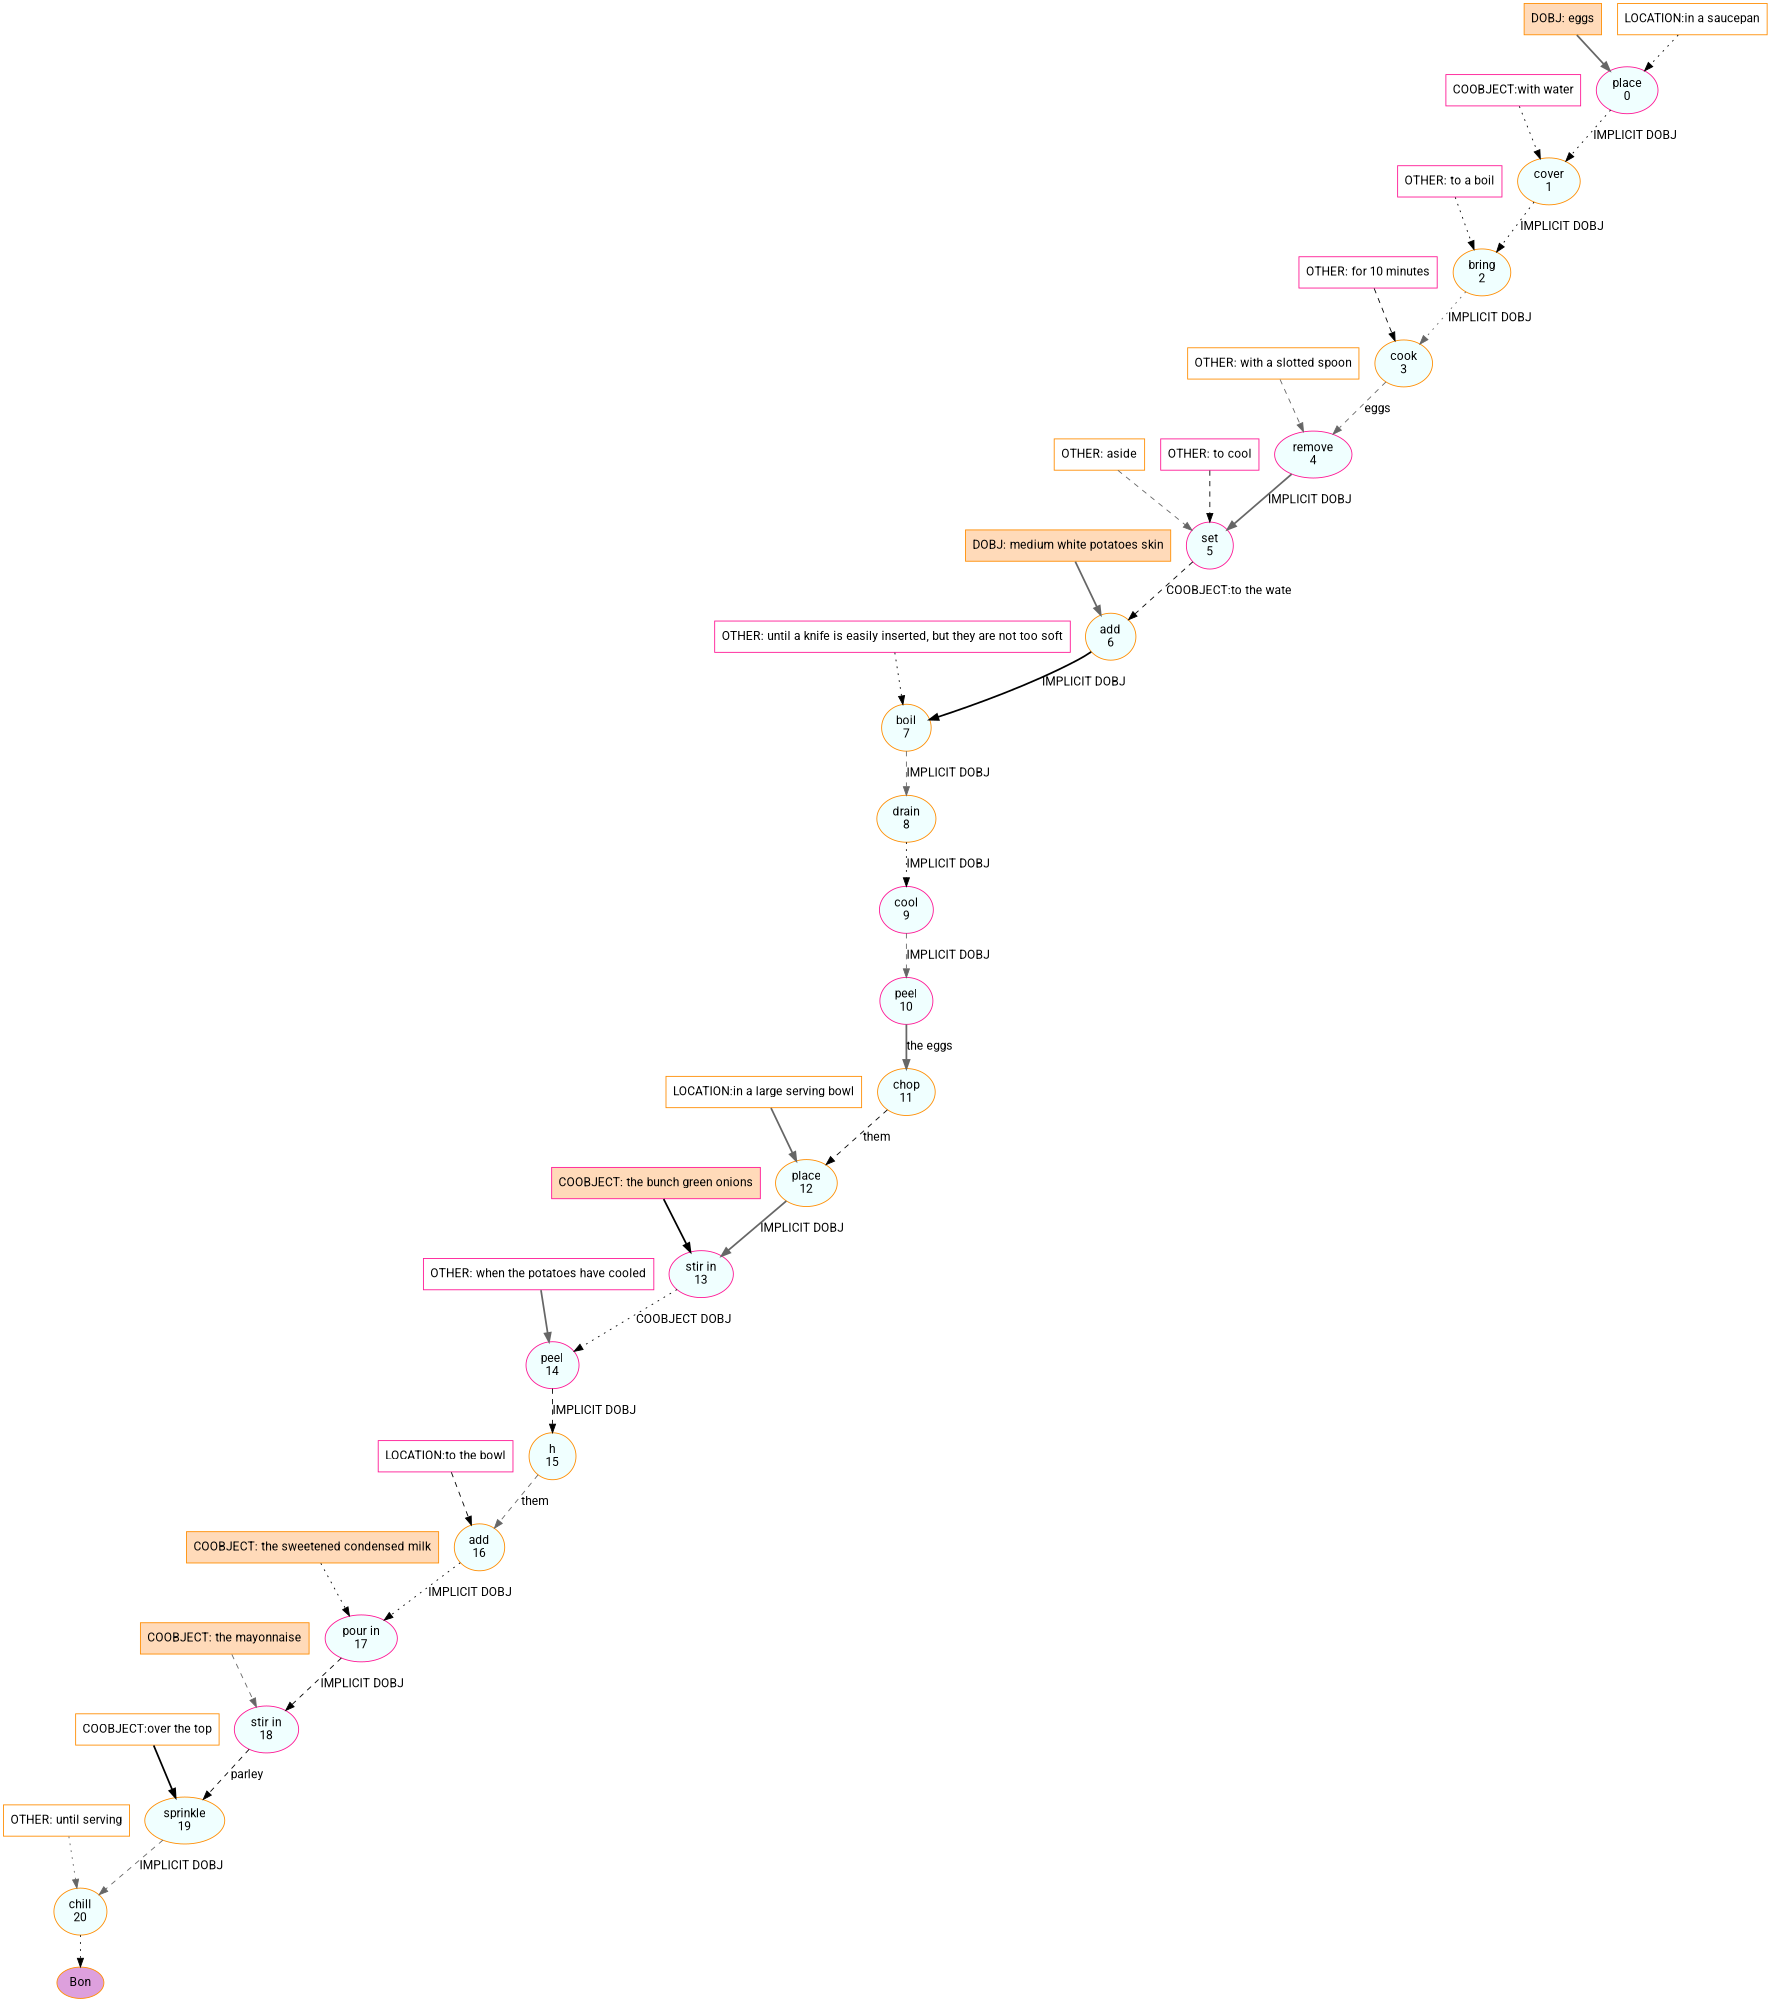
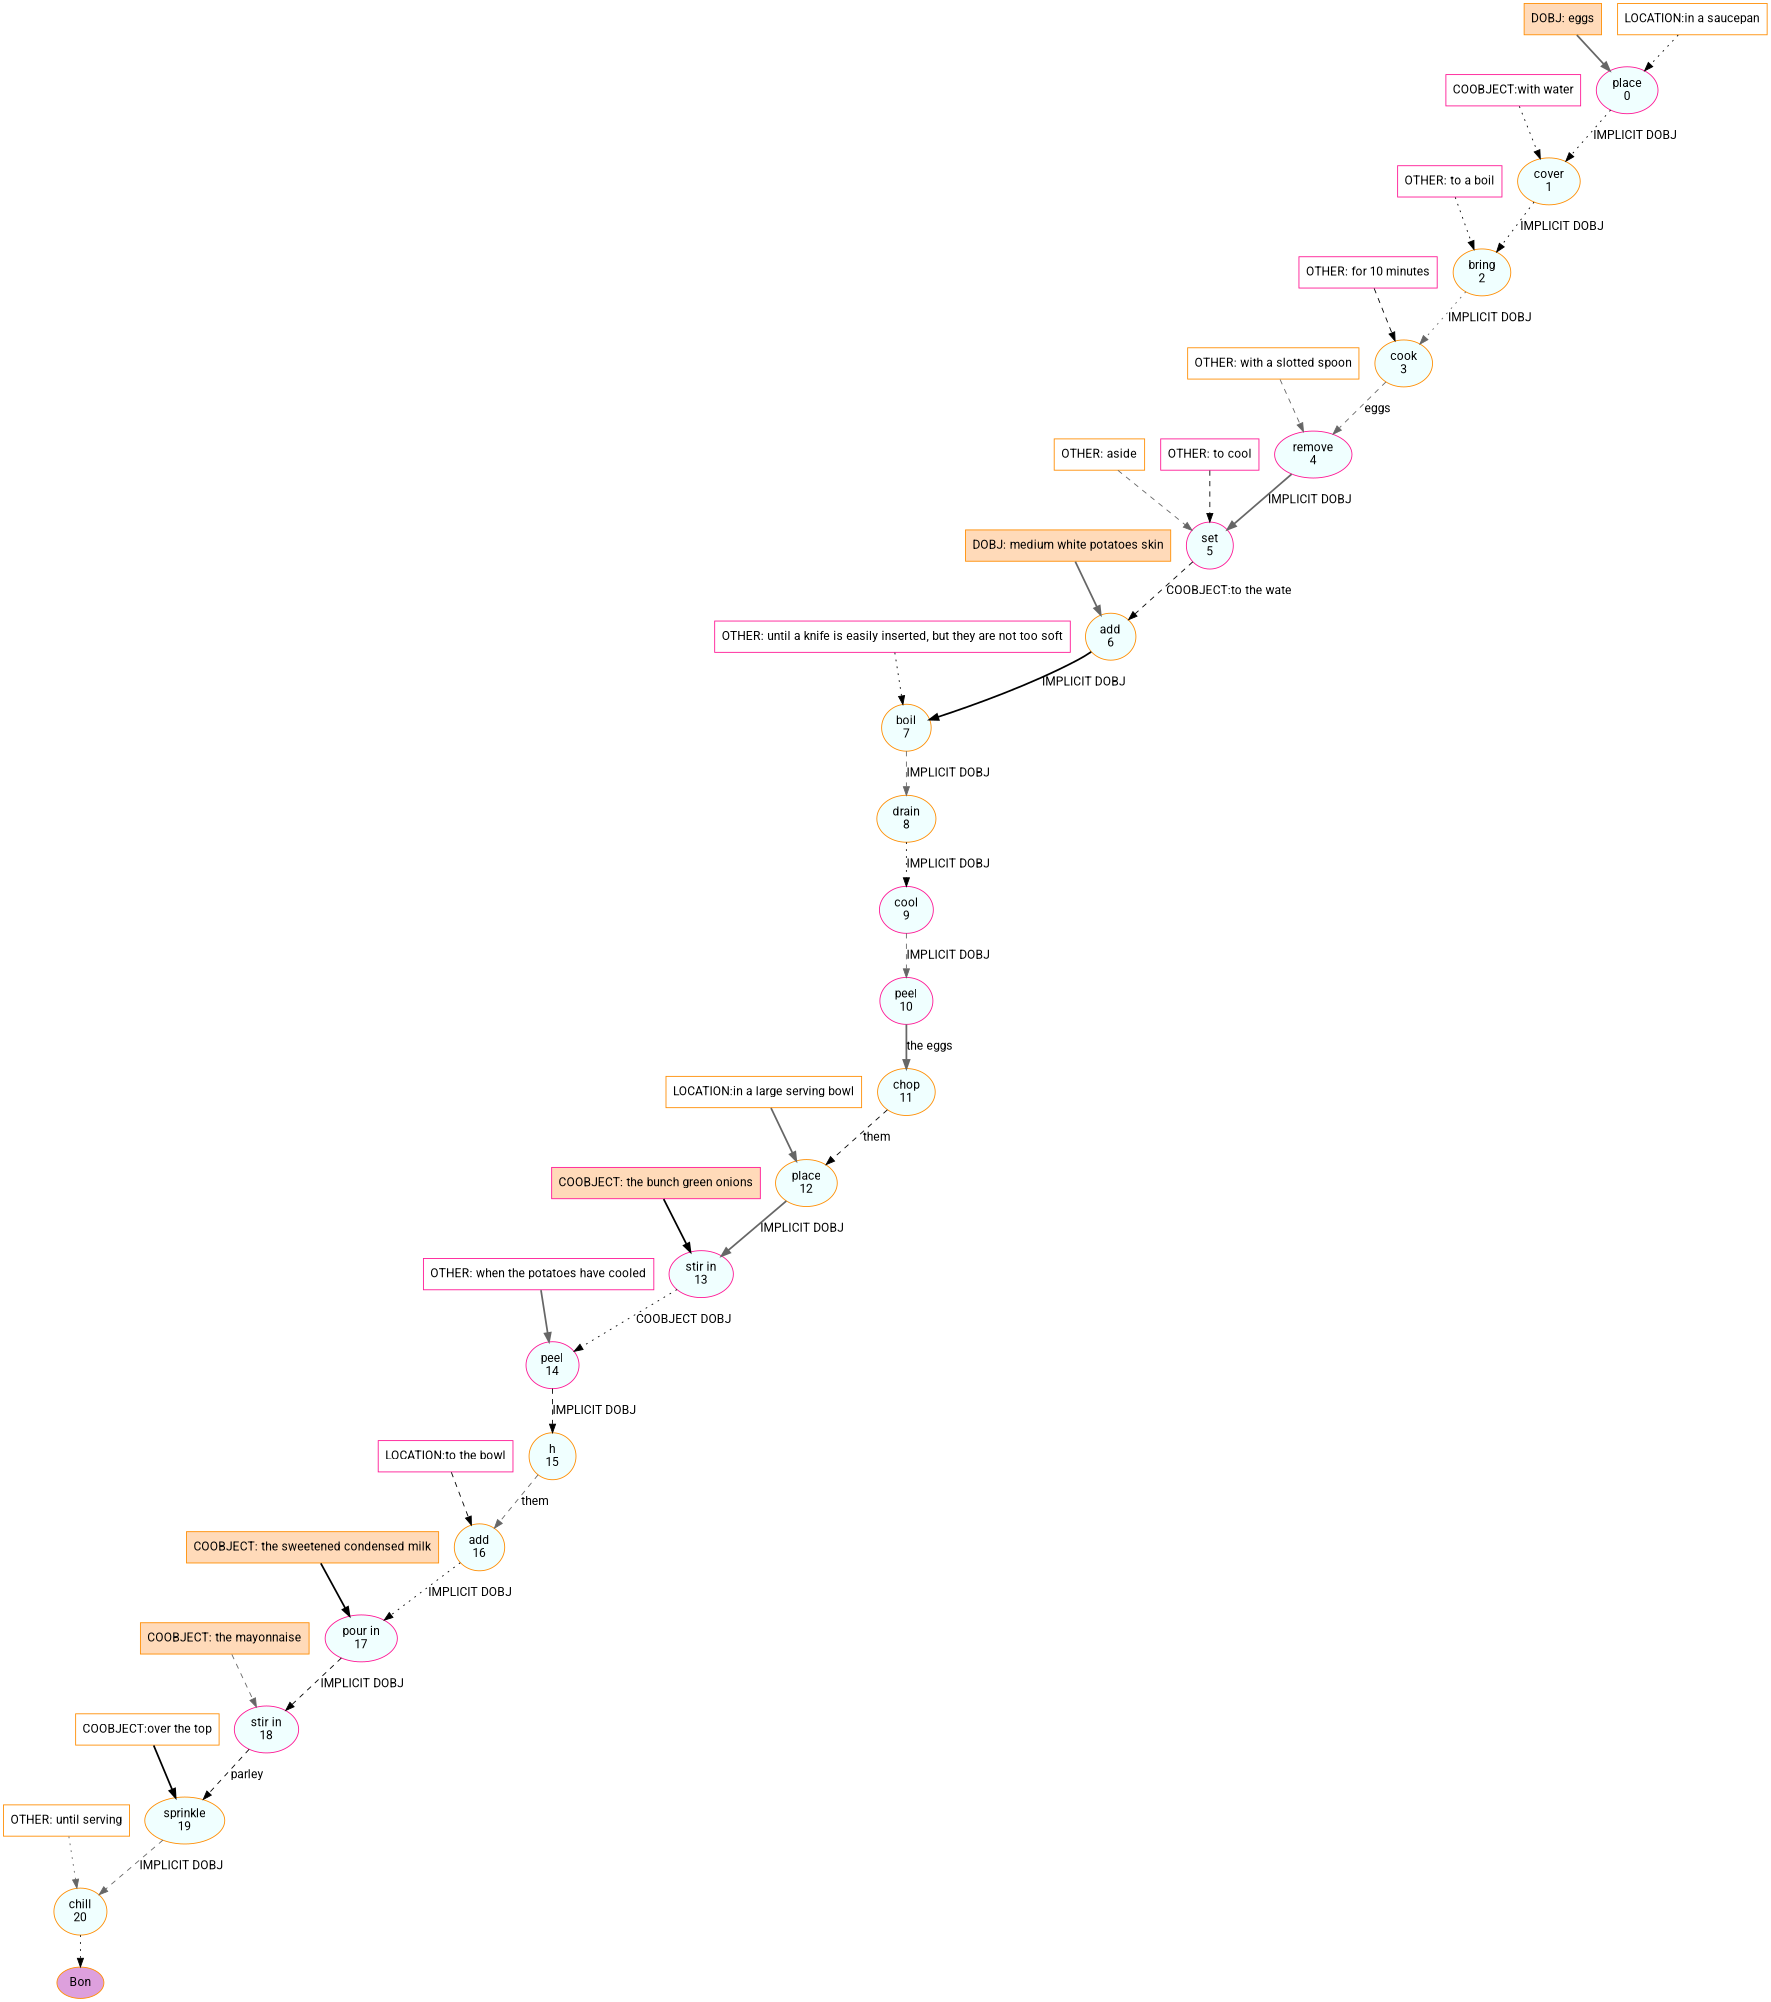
edge "COOBJECT: the sweetened condensed milk" -> "pour in 17": style dotted -> bold
